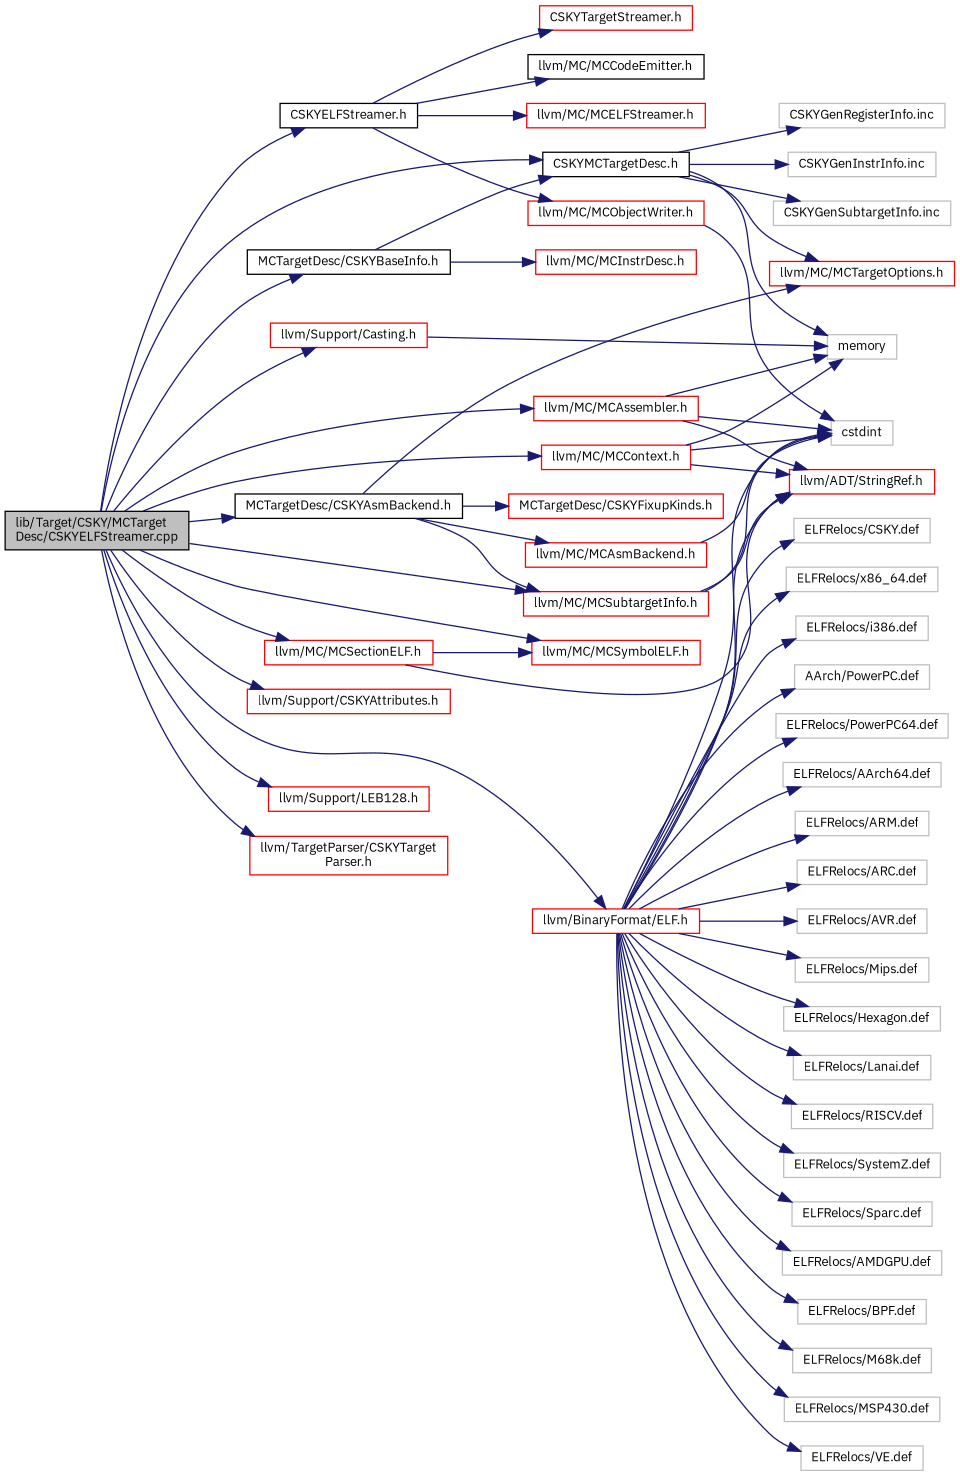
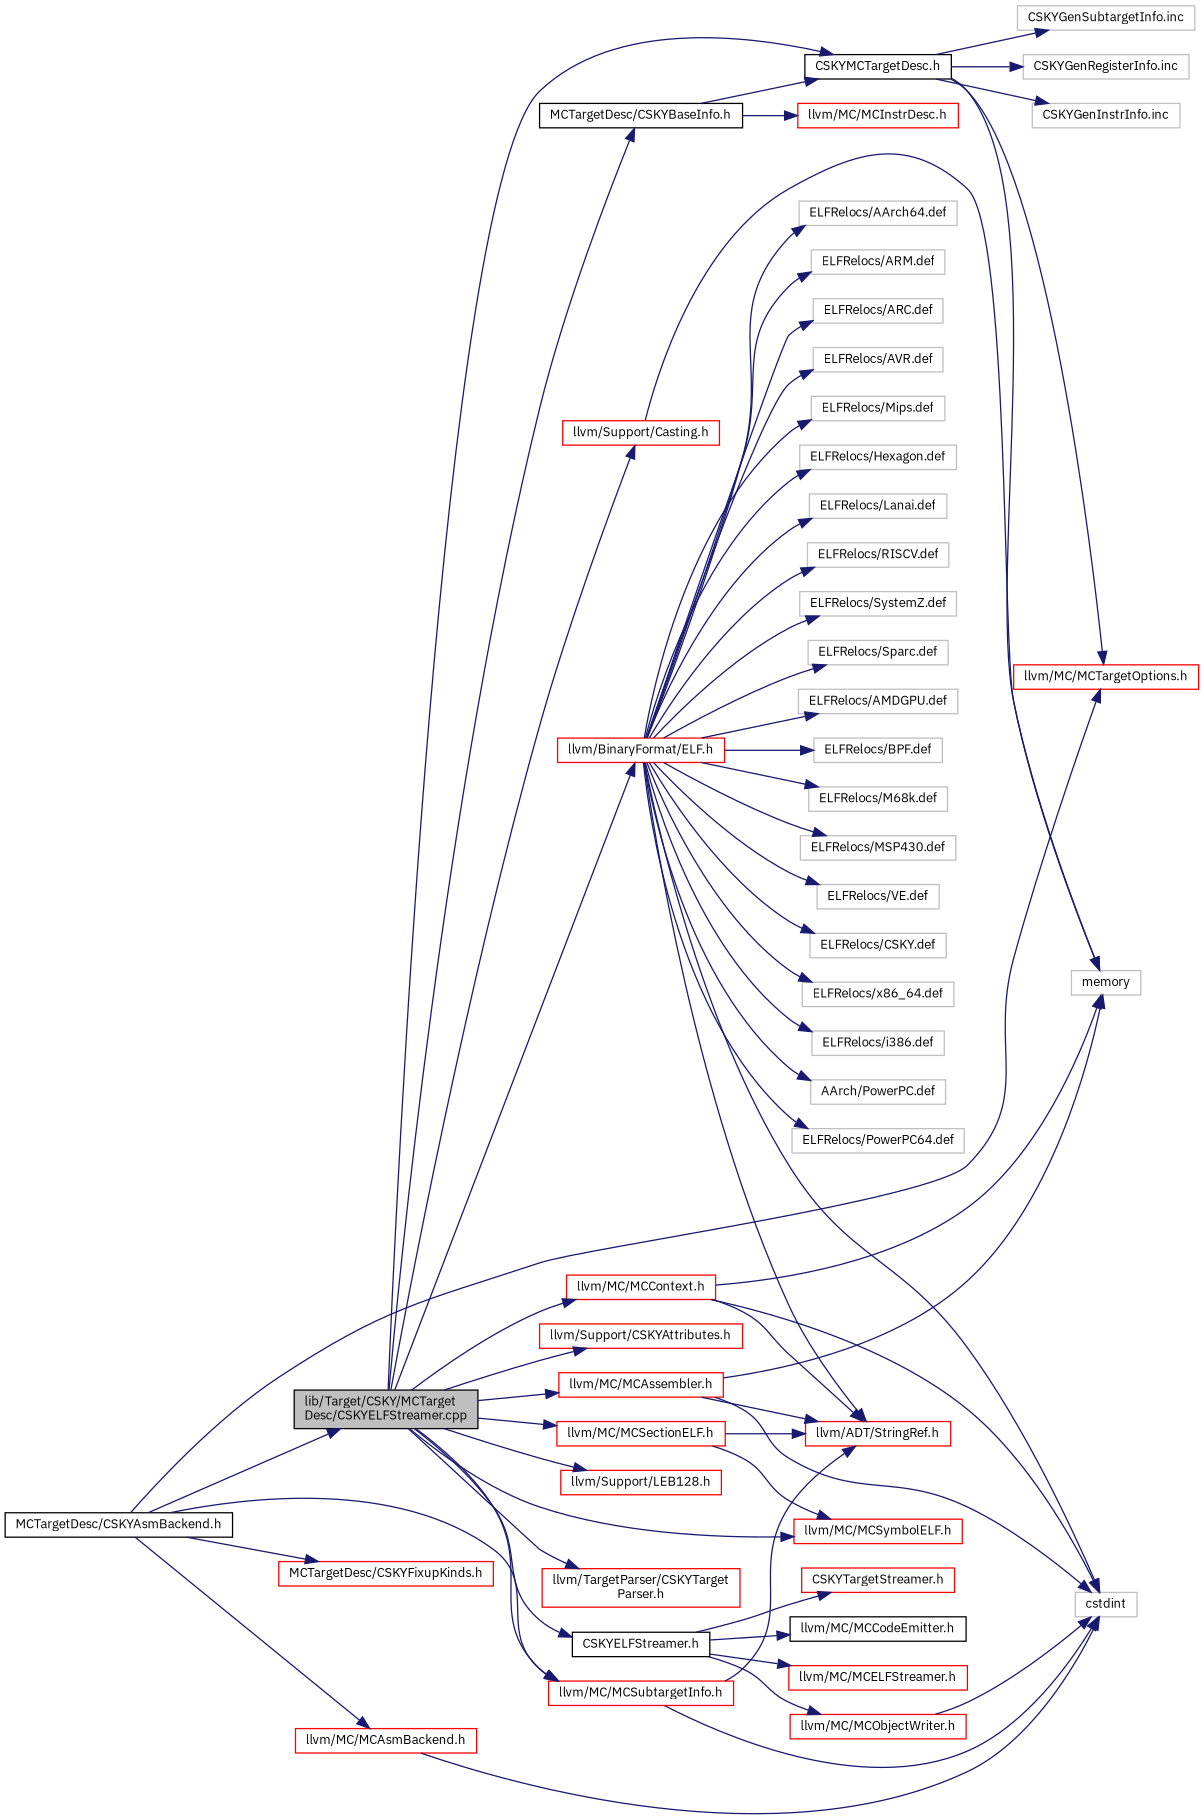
edge "lib/Target/CSKY/MCTarget Desc/CSKYELFStreamer.cpp" -> "MCTargetDesc/CSKYAsmBackend.h": reversed
